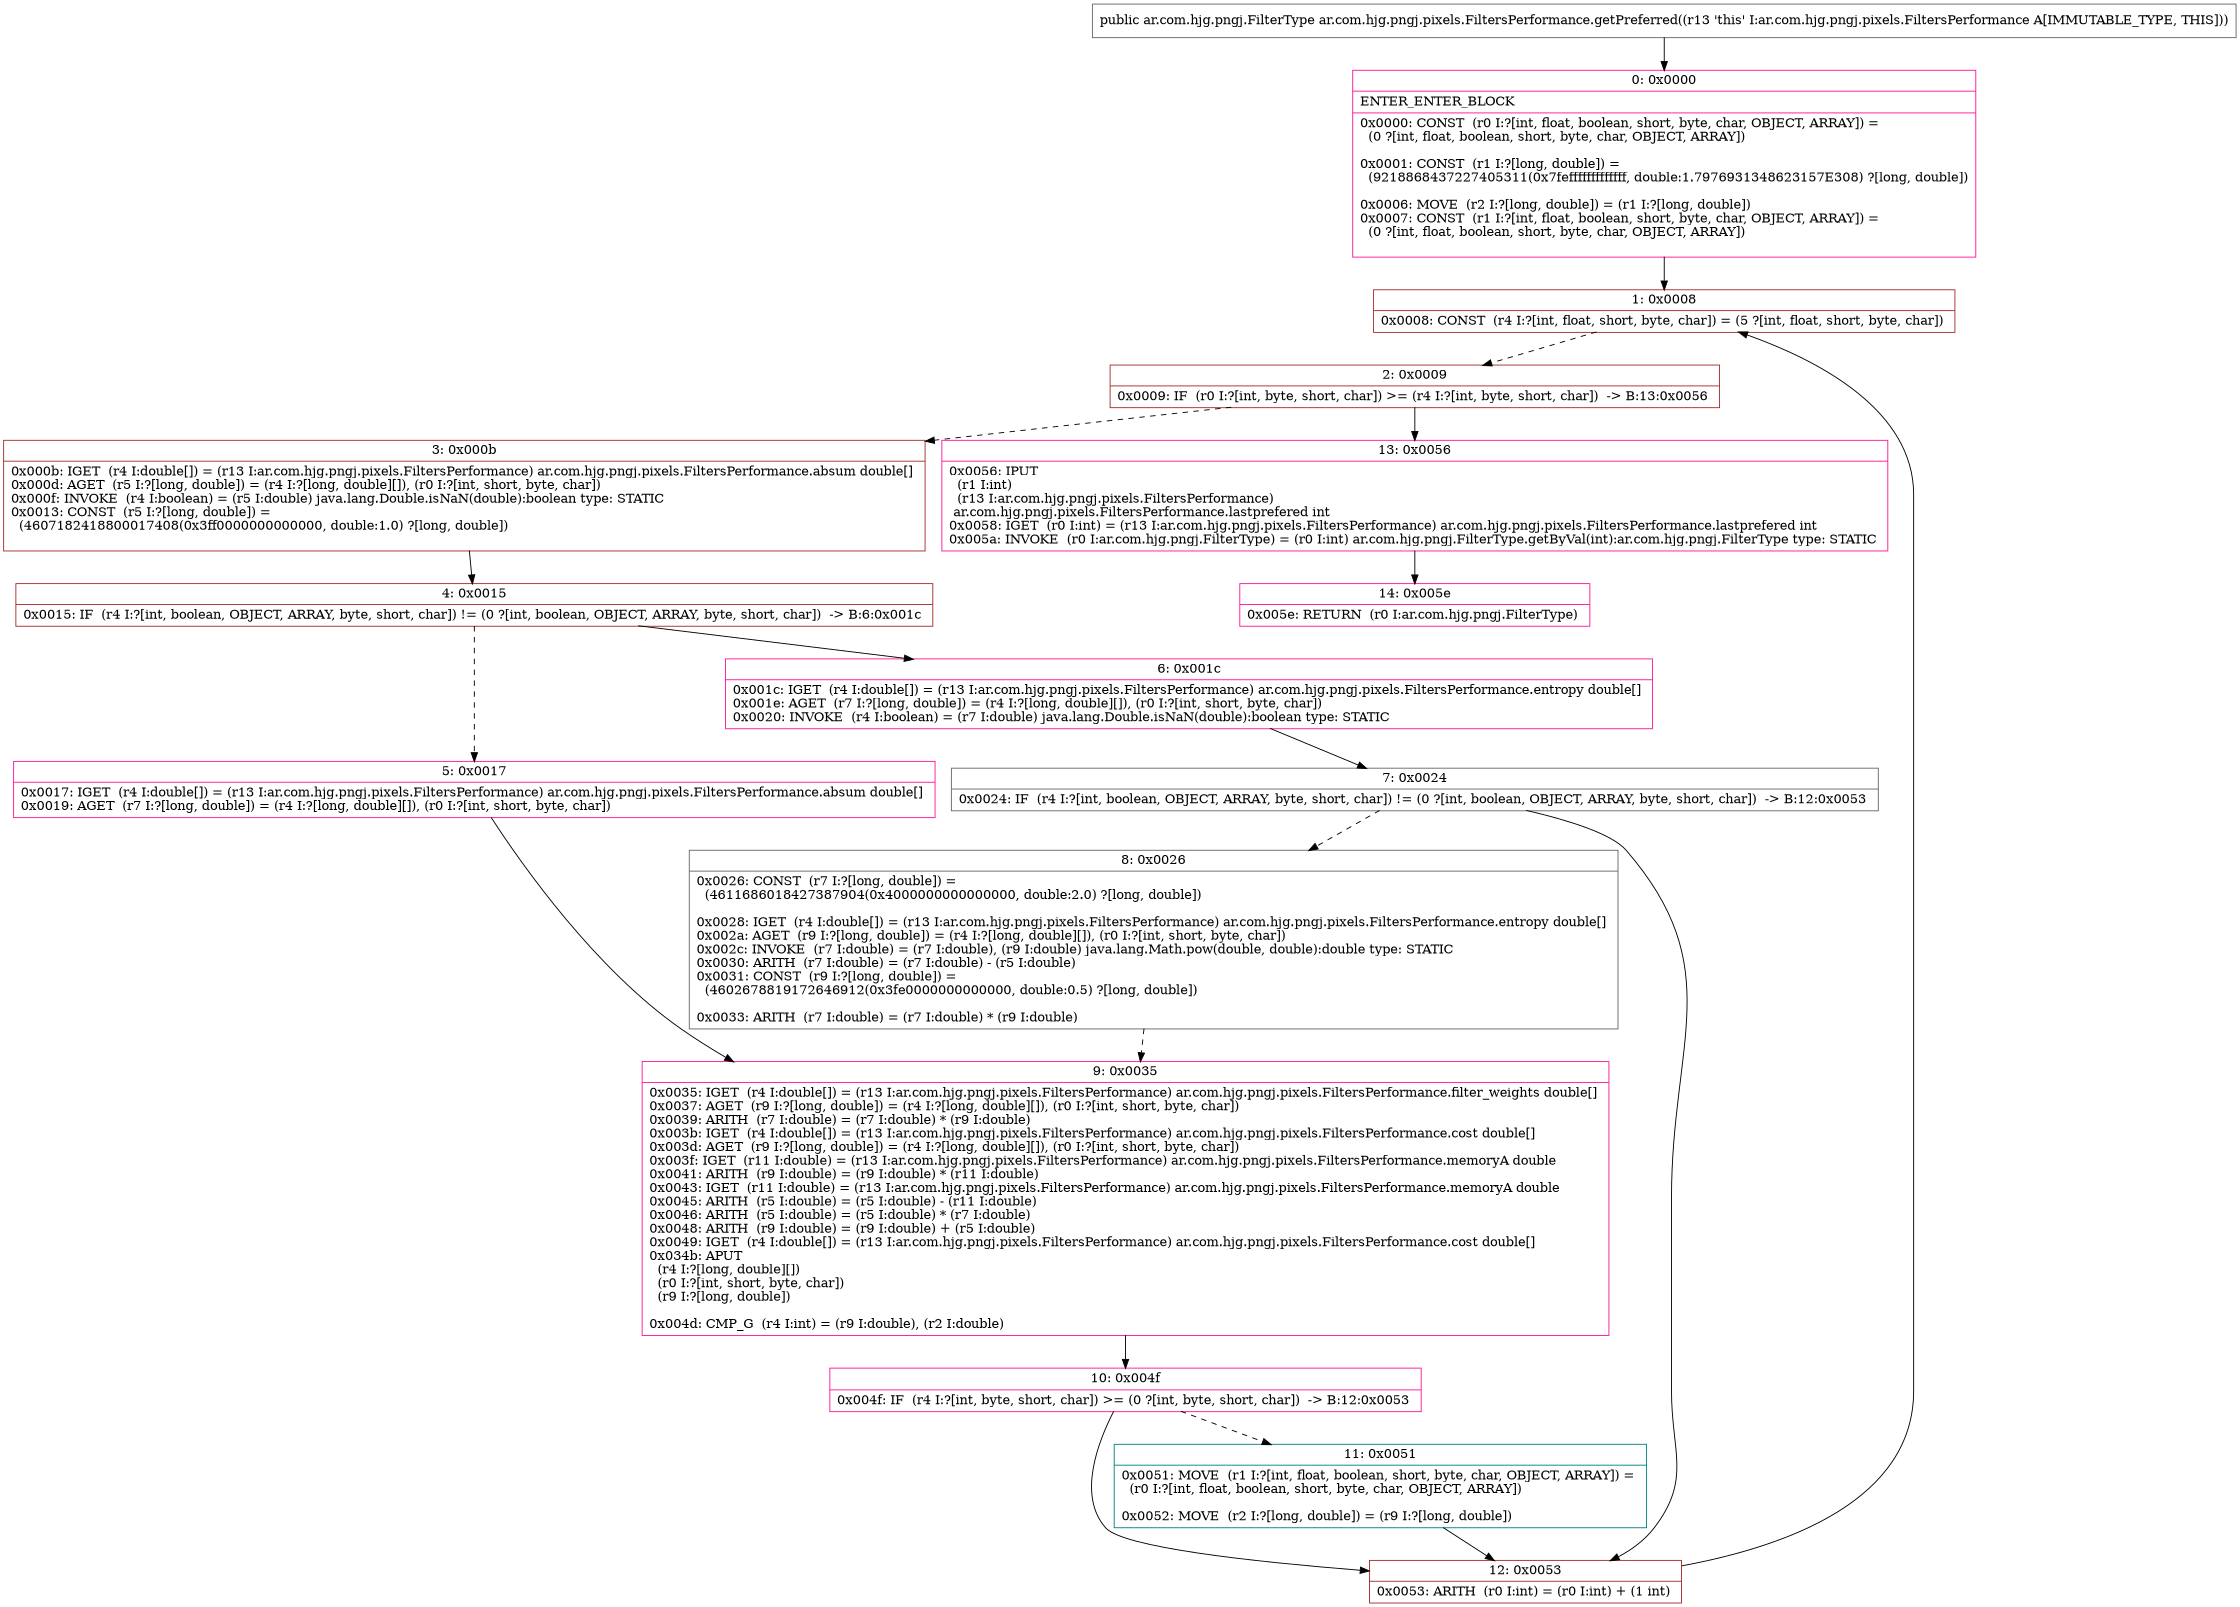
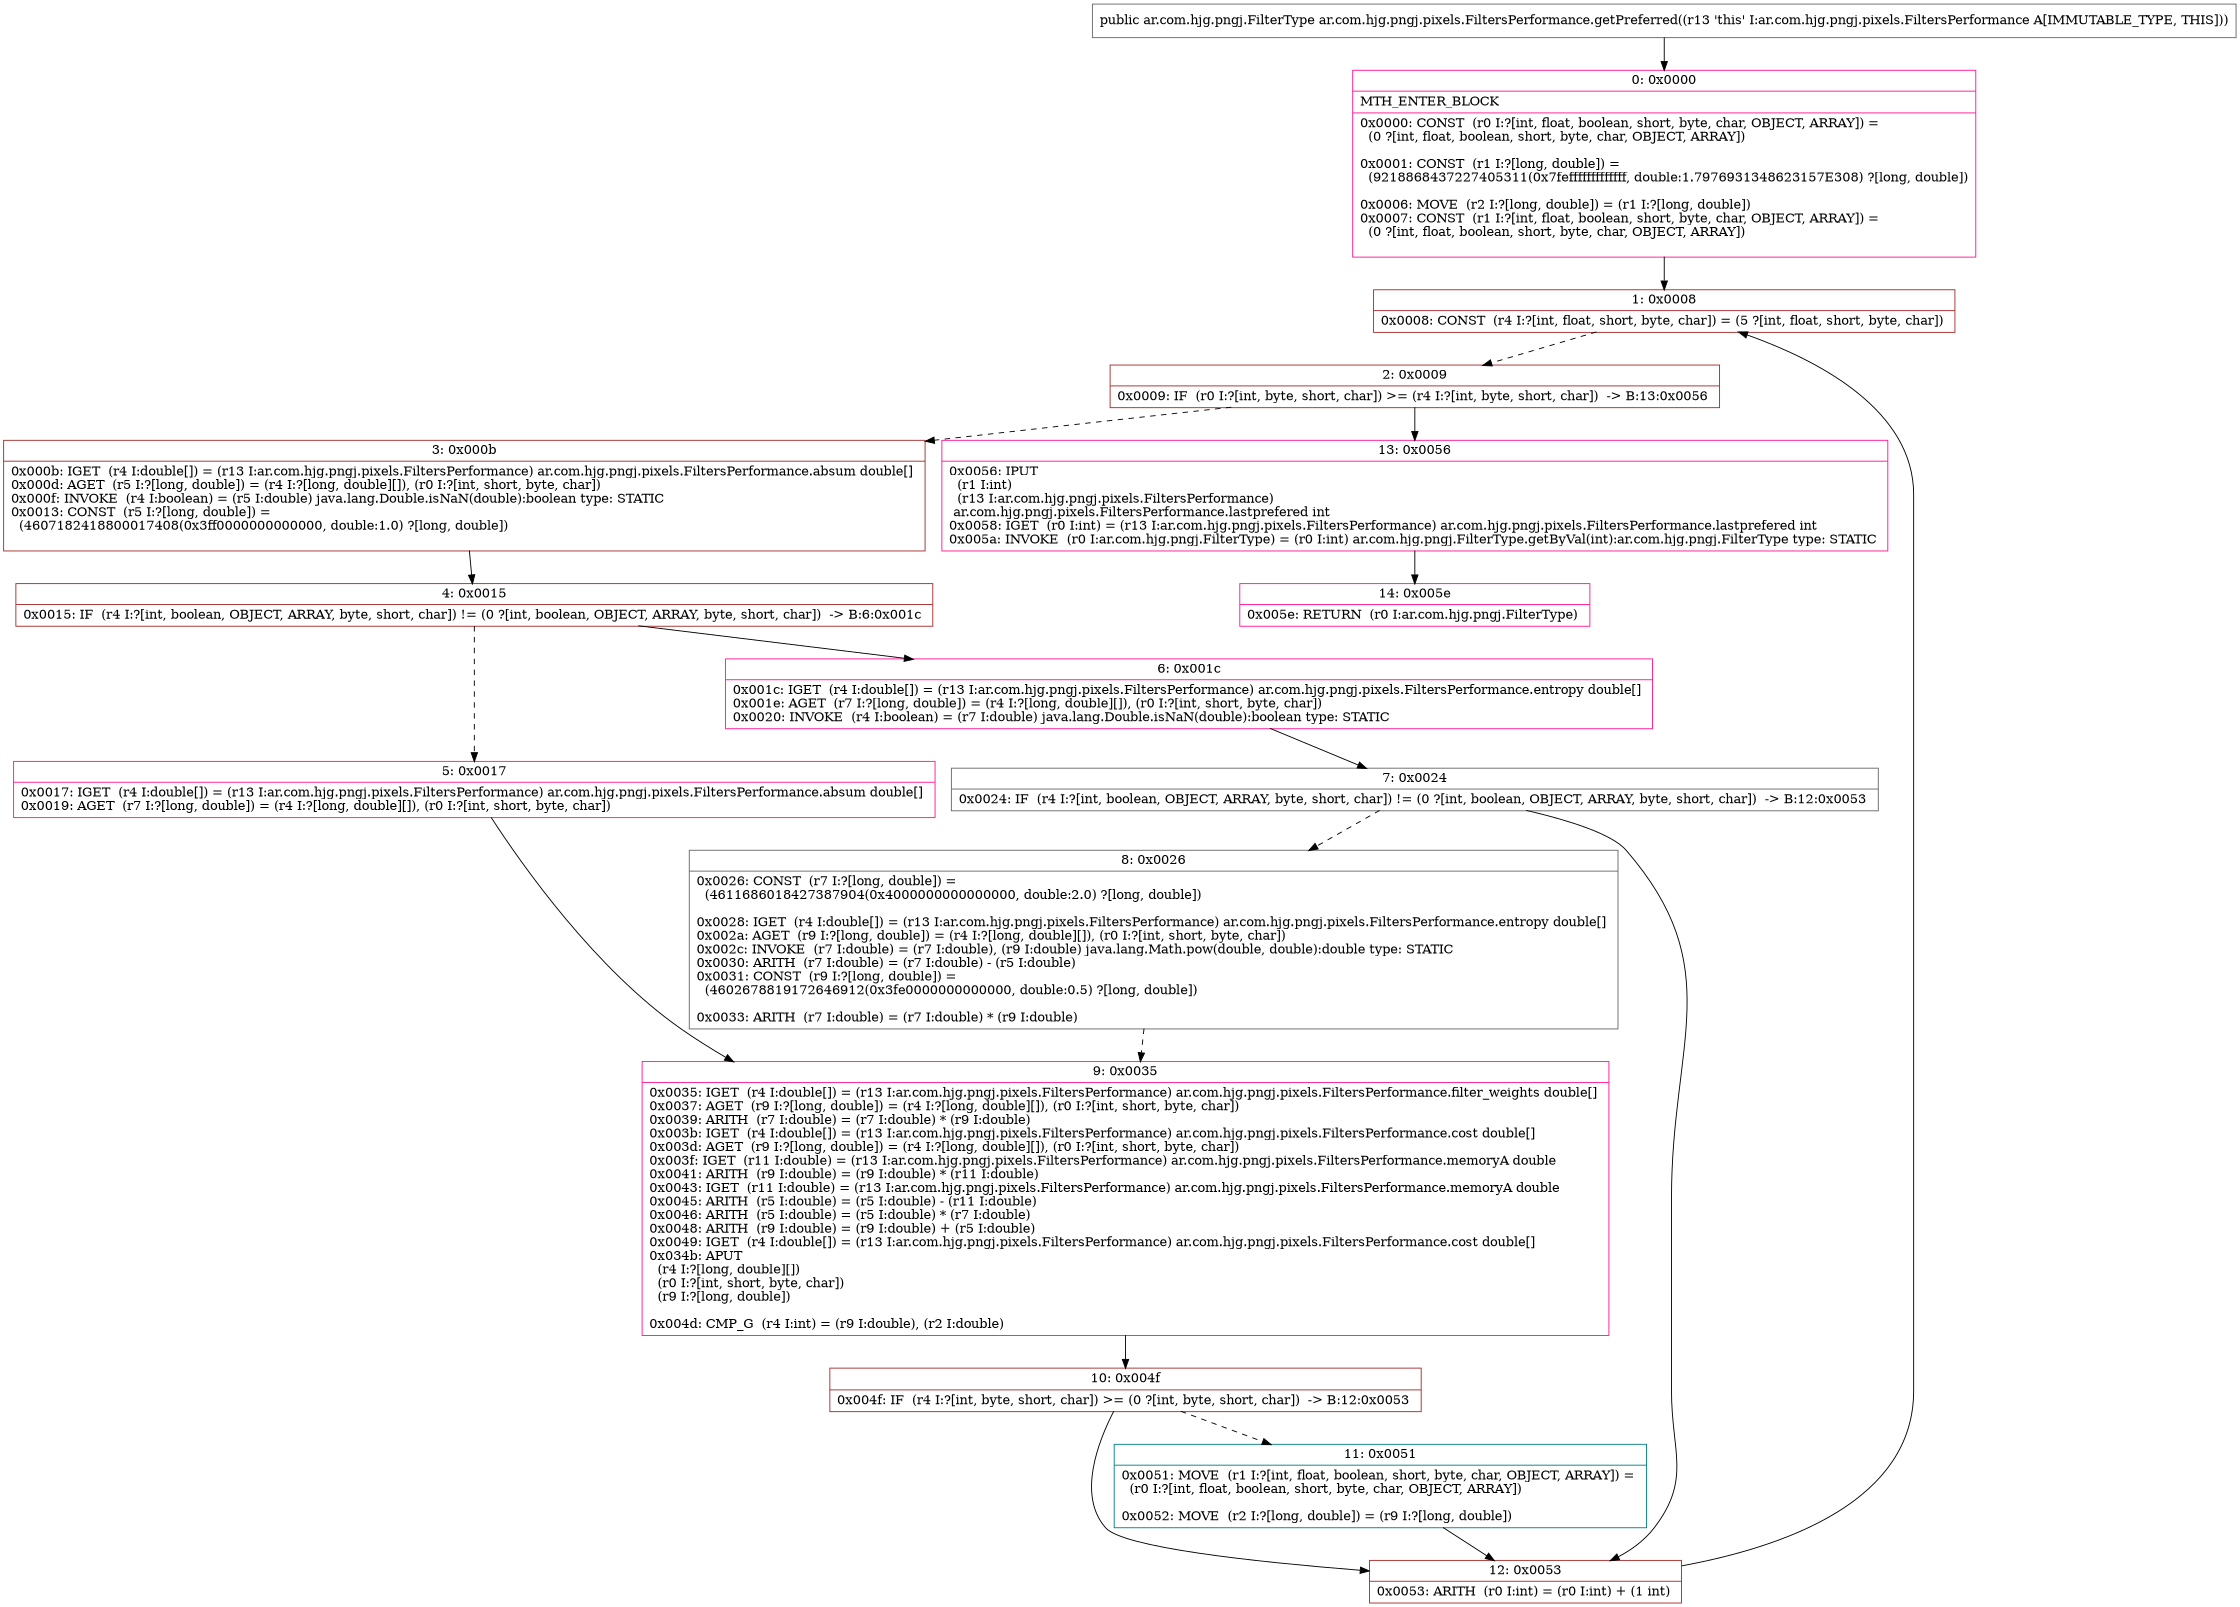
node "0: 0x0000": text "ENTER_ENTER_BLOCK" -> "MTH_ENTER_BLOCK"
node "10: 0x004f": color deeppink -> brown
